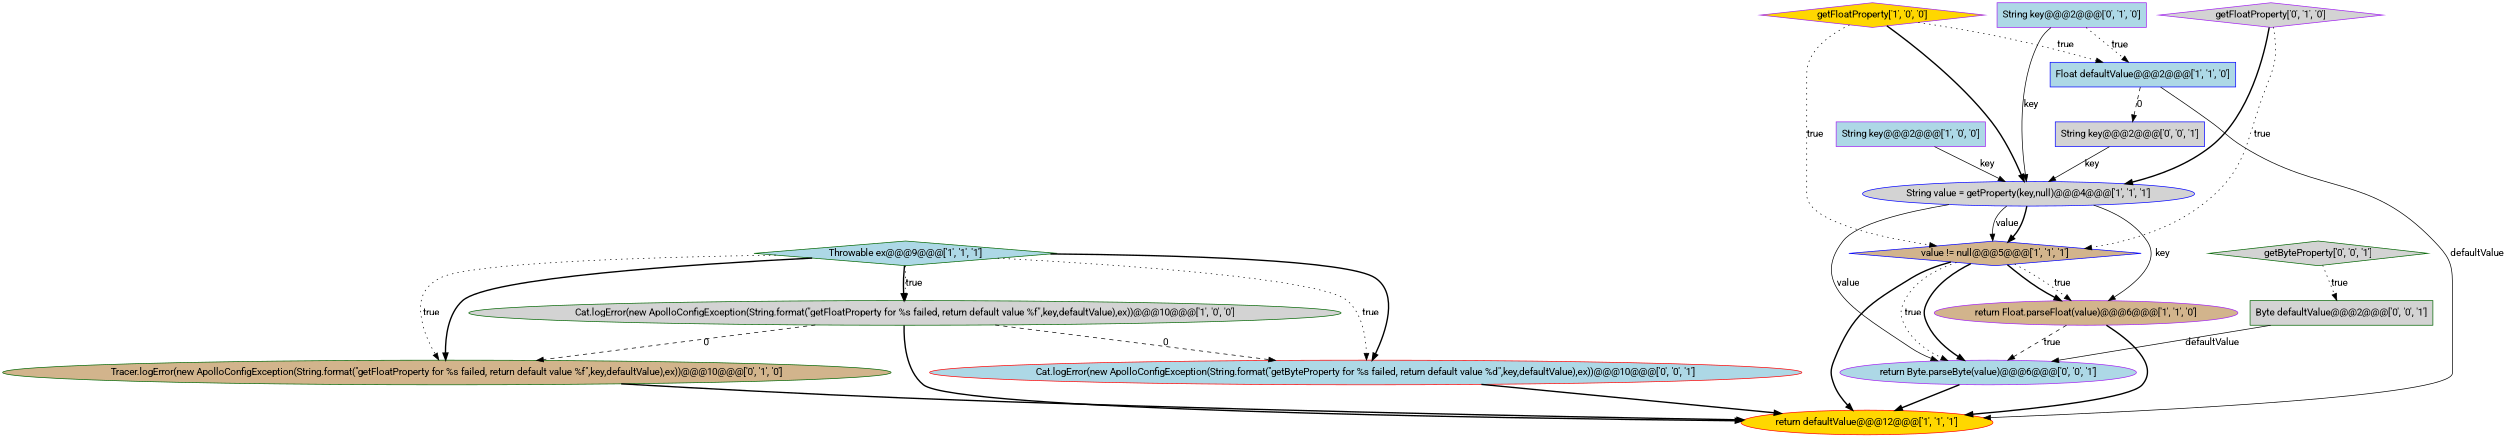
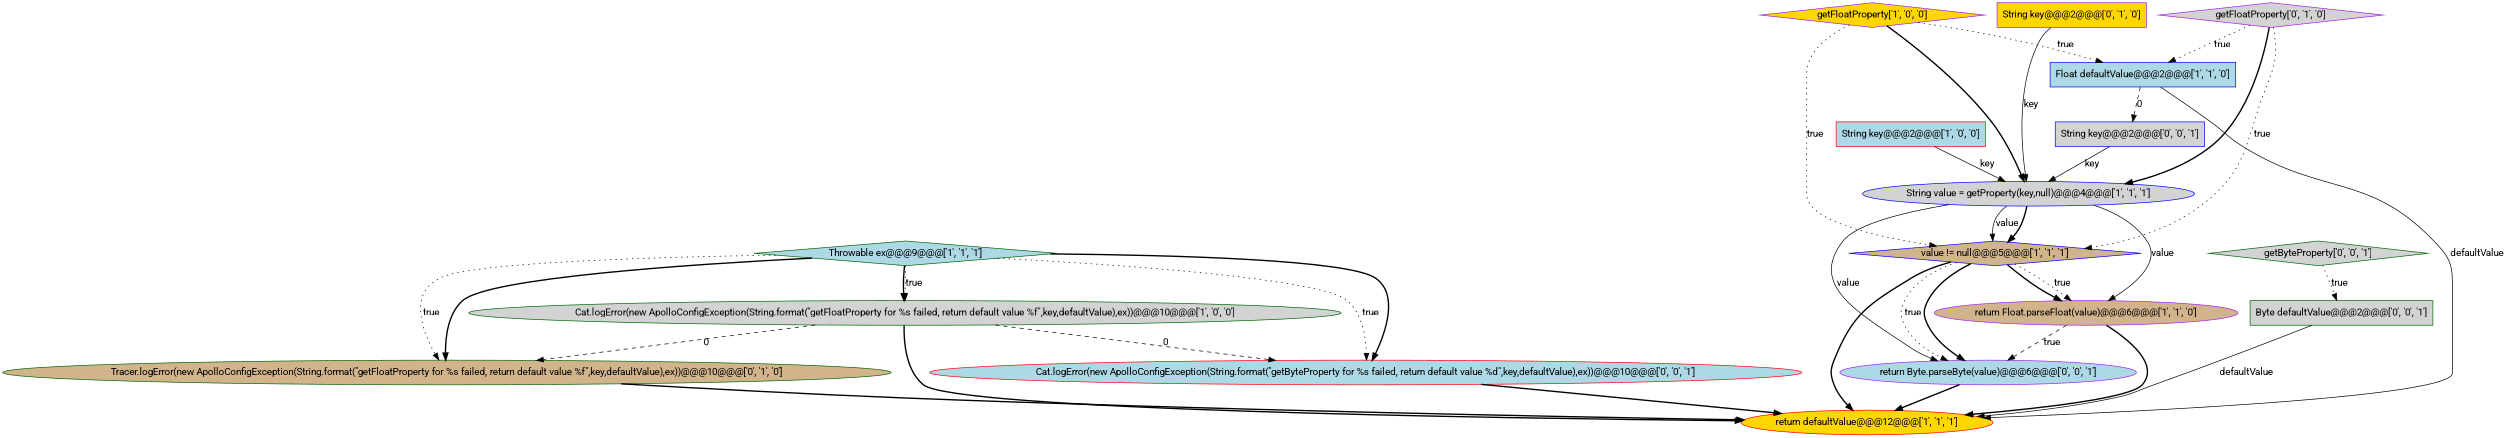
node "String key@@@2@@@['0', '1', '0']": fillcolor lightblue -> gold
edge "String key@@@2@@@['0', '1', '0']" -> "Float defaultValue@@@2@@@['1', '1', '0']": now "getFloatProperty['0', '1', '0']" -> "Float defaultValue@@@2@@@['1', '1', '0']"
node "String key@@@2@@@['1', '0', '0']": color purple -> red
edge "String value = getProperty(key,null)@@@4@@@['1', '1', '1']" -> "return Float.parseFloat(value)@@@6@@@['1', '1', '0']": label "key" -> "value"
edge "Byte defaultValue@@@2@@@['0', '0', '1']" -> "return Byte.parseByte(value)@@@6@@@['0', '0', '1']": now "Byte defaultValue@@@2@@@['0', '0', '1']" -> "return defaultValue@@@12@@@['1', '1', '1']"
